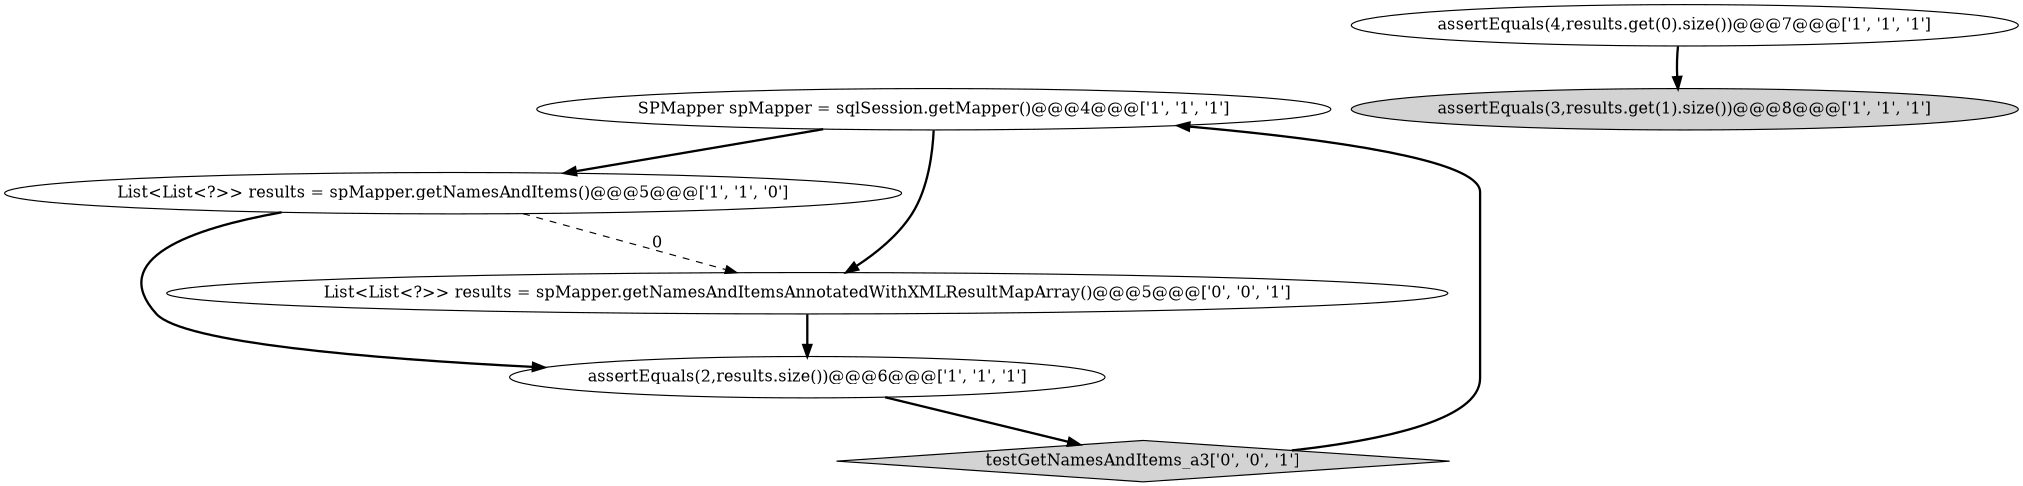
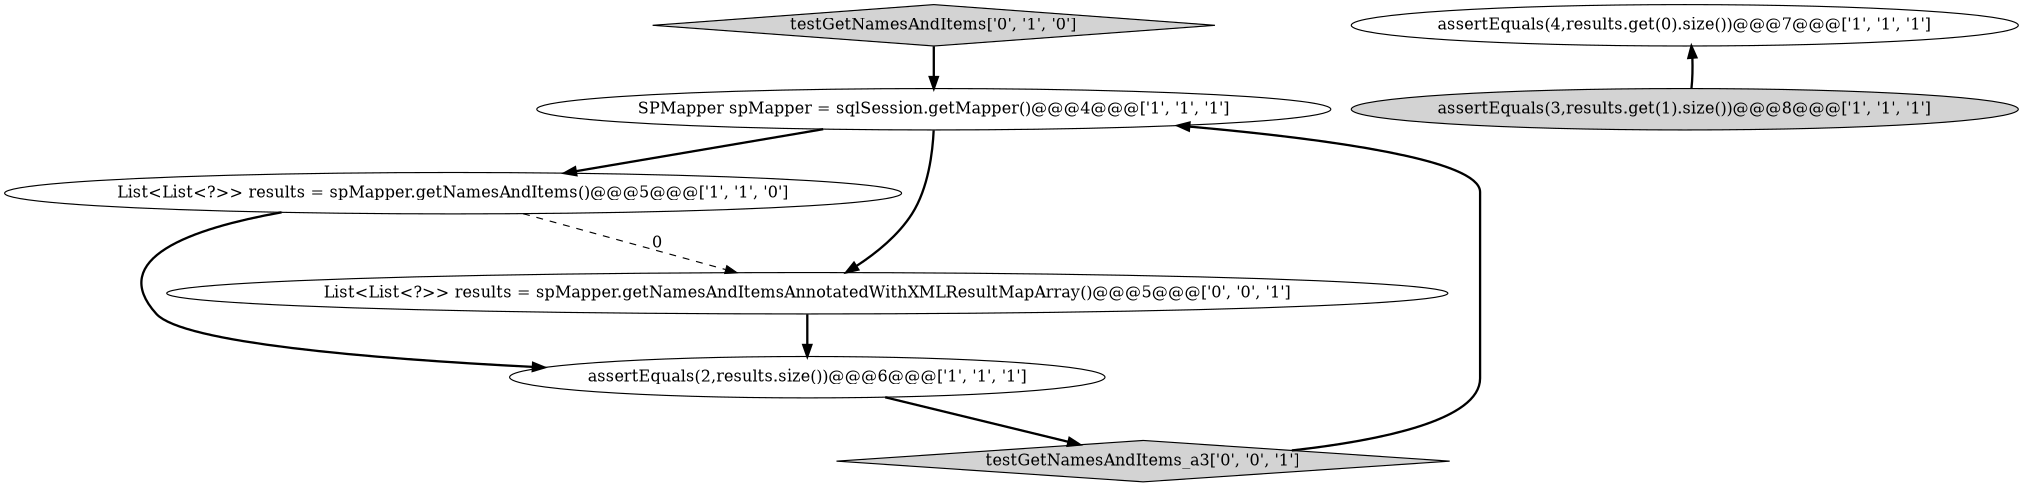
node "testGetNamesAndItems['0', '1', '0']": added
edge "assertEquals(4,results.get(0).size())@@@7@@@['1', '1', '1']" -> "assertEquals(3,results.get(1).size())@@@8@@@['1', '1', '1']": reversed
